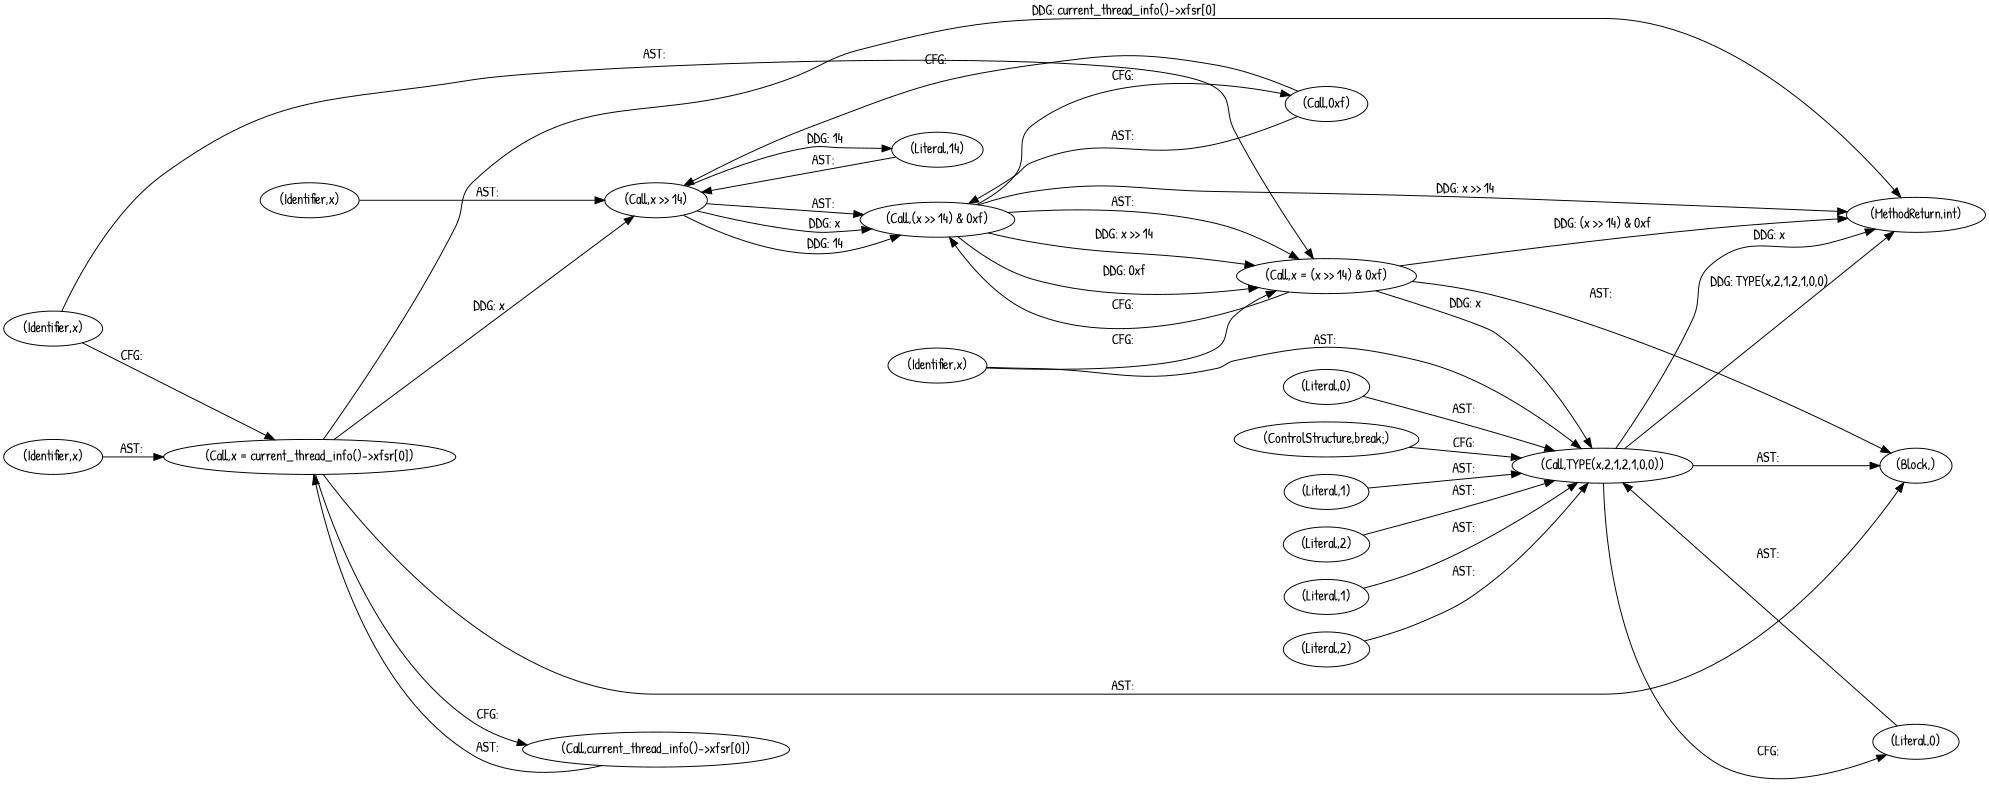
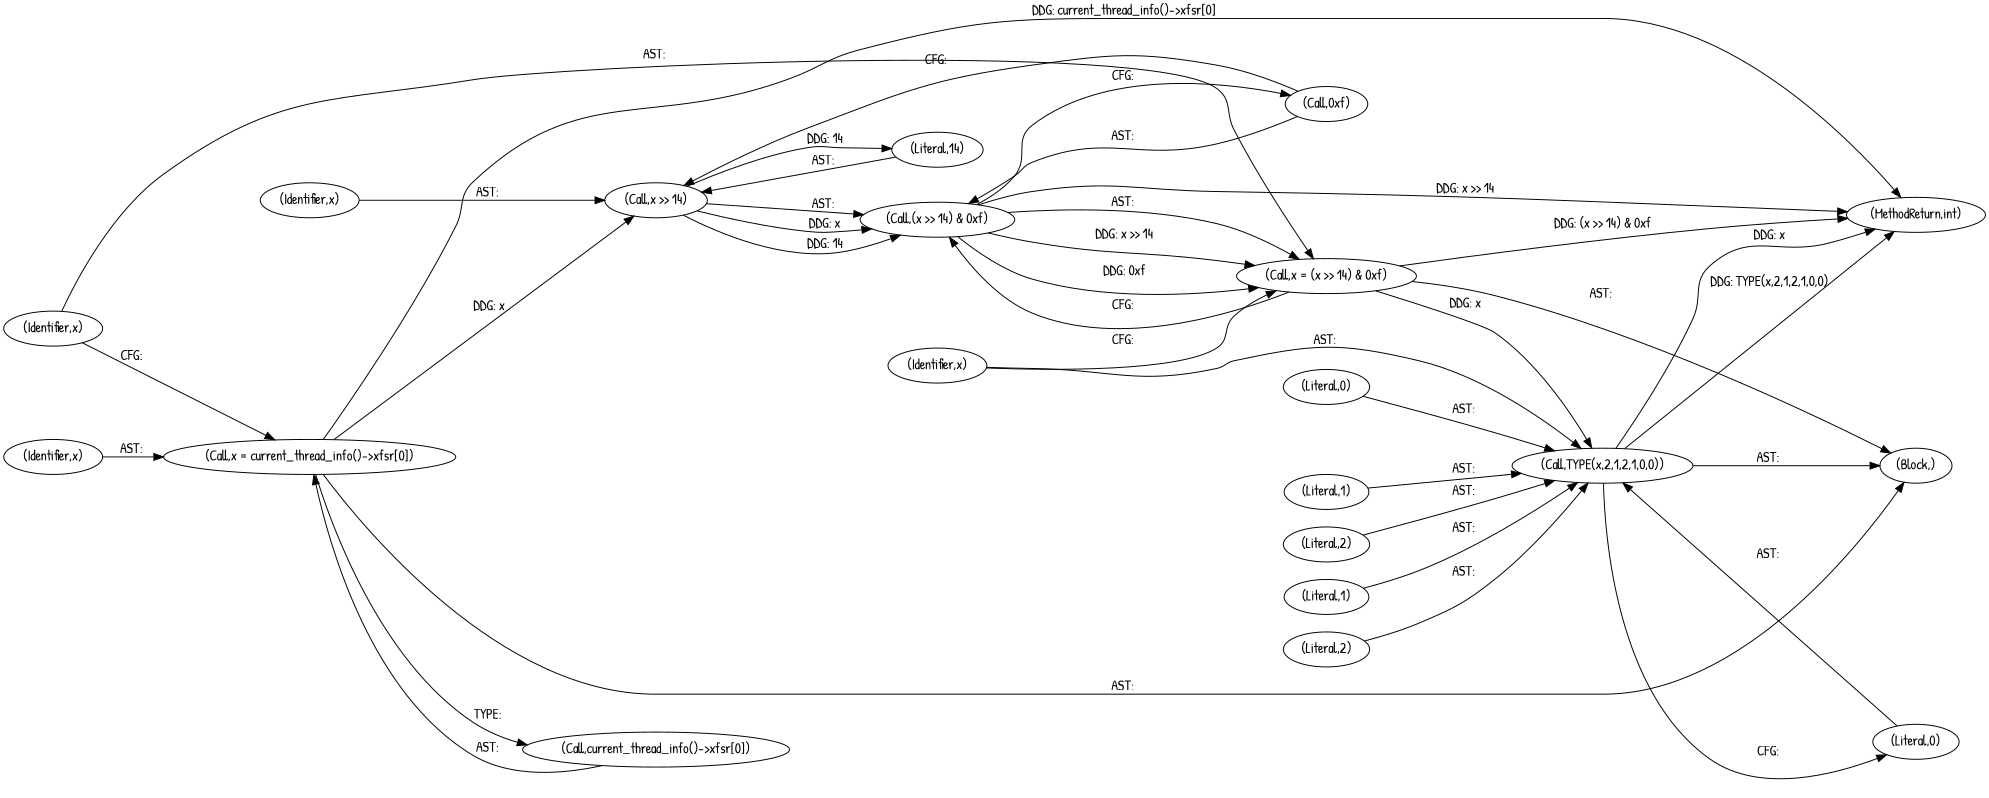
node "(ControlStructure,break;)": removed
edge "(Call,x = current_thread_info()->xfsr[0])" -> "(Call,current_thread_info()->xfsr[0])": label "CFG: " -> "TYPE: "
